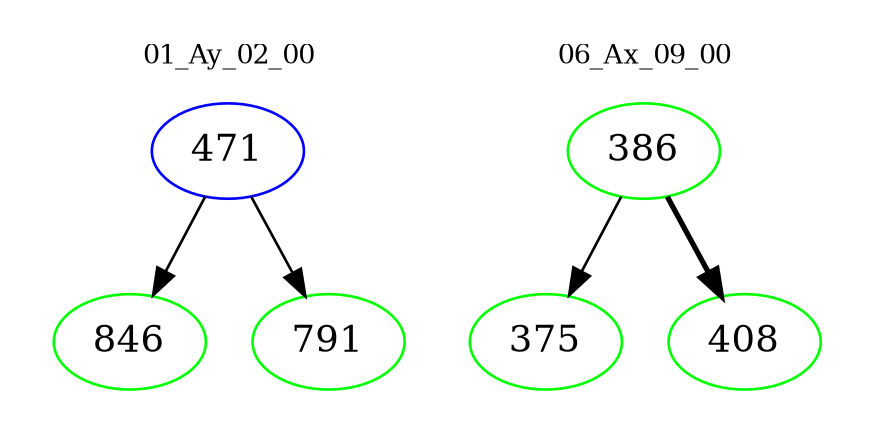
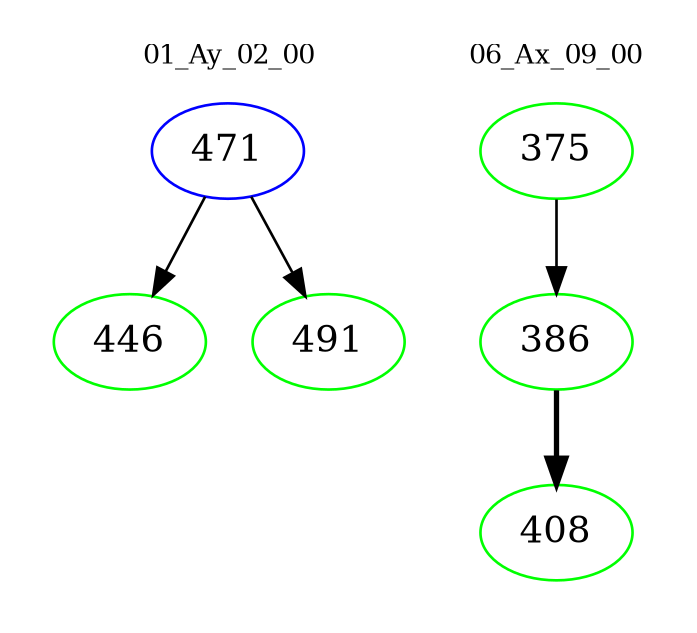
edge "386" -> "375": reversed
node "846": label "846" -> "446"
node "791": label "791" -> "491"
